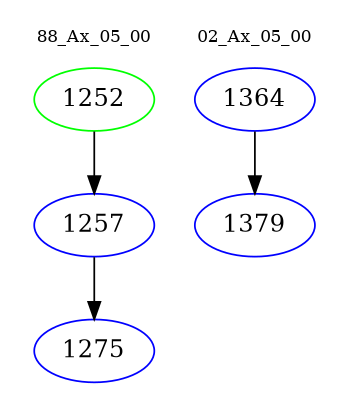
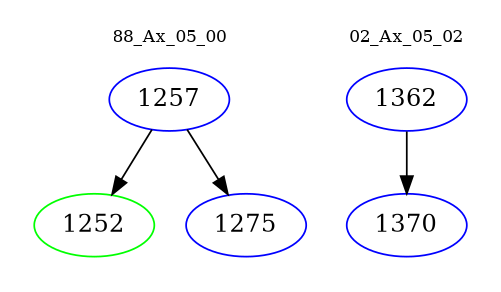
cluster "02_Ax_05_00": label "02_Ax_05_00" -> "02_Ax_05_02"
node "1364": label "1364" -> "1362"
edge "1252" -> "1257": reversed
node "1379": label "1379" -> "1370"
